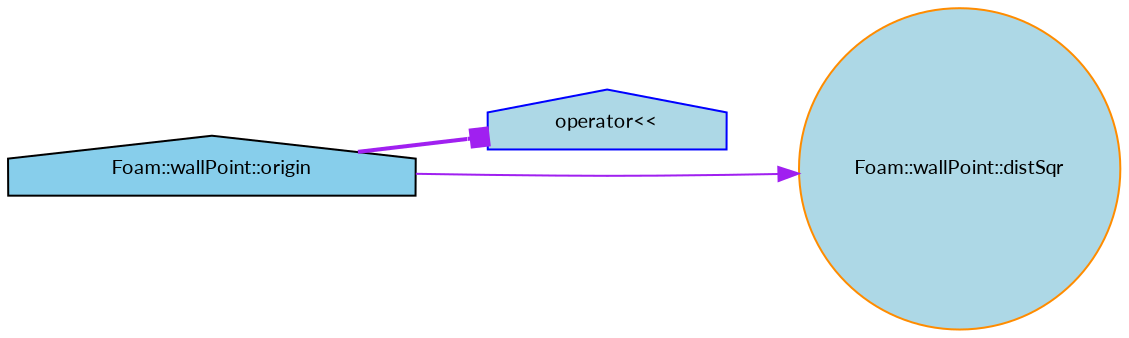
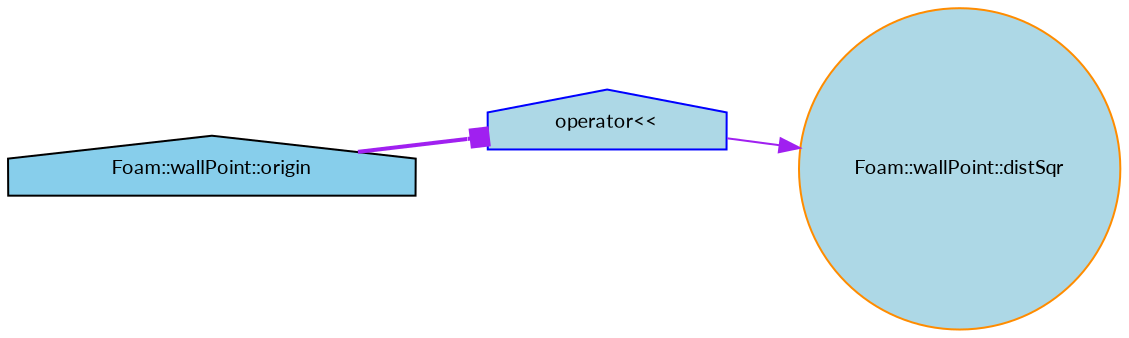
edge "Foam::wallPoint::origin" -> "Foam::wallPoint::distSqr": now "operator<<" -> "Foam::wallPoint::distSqr"
